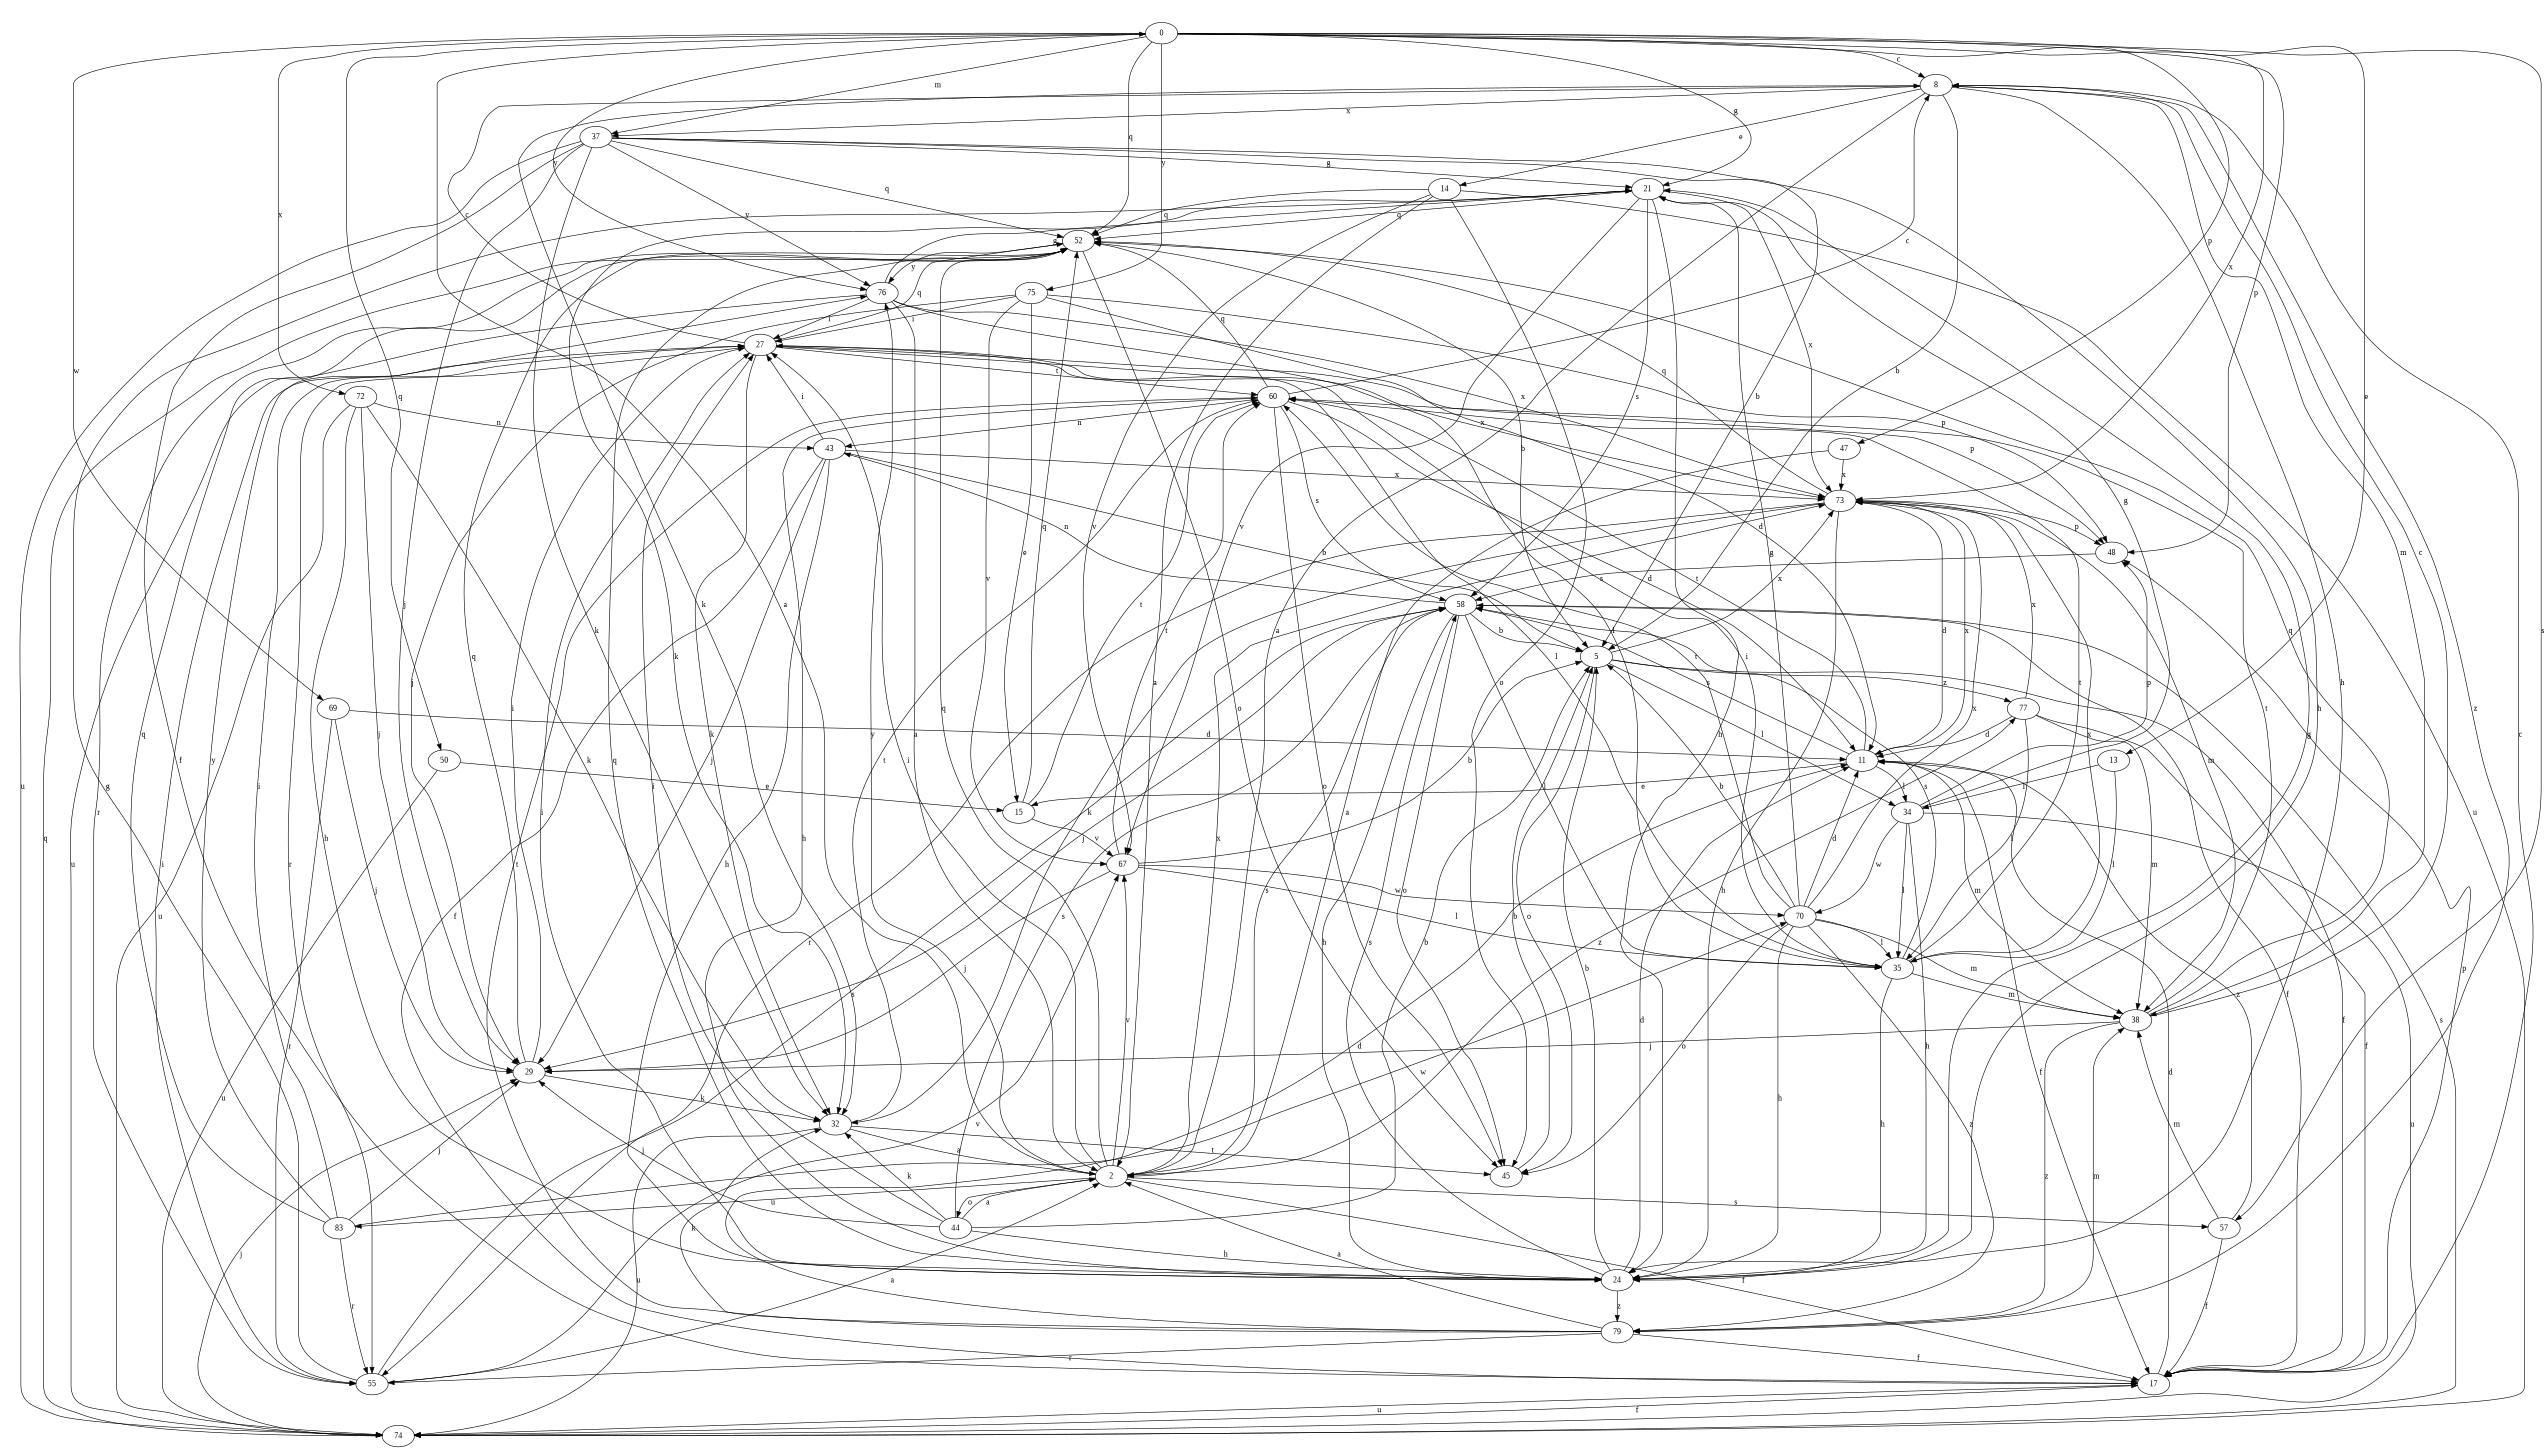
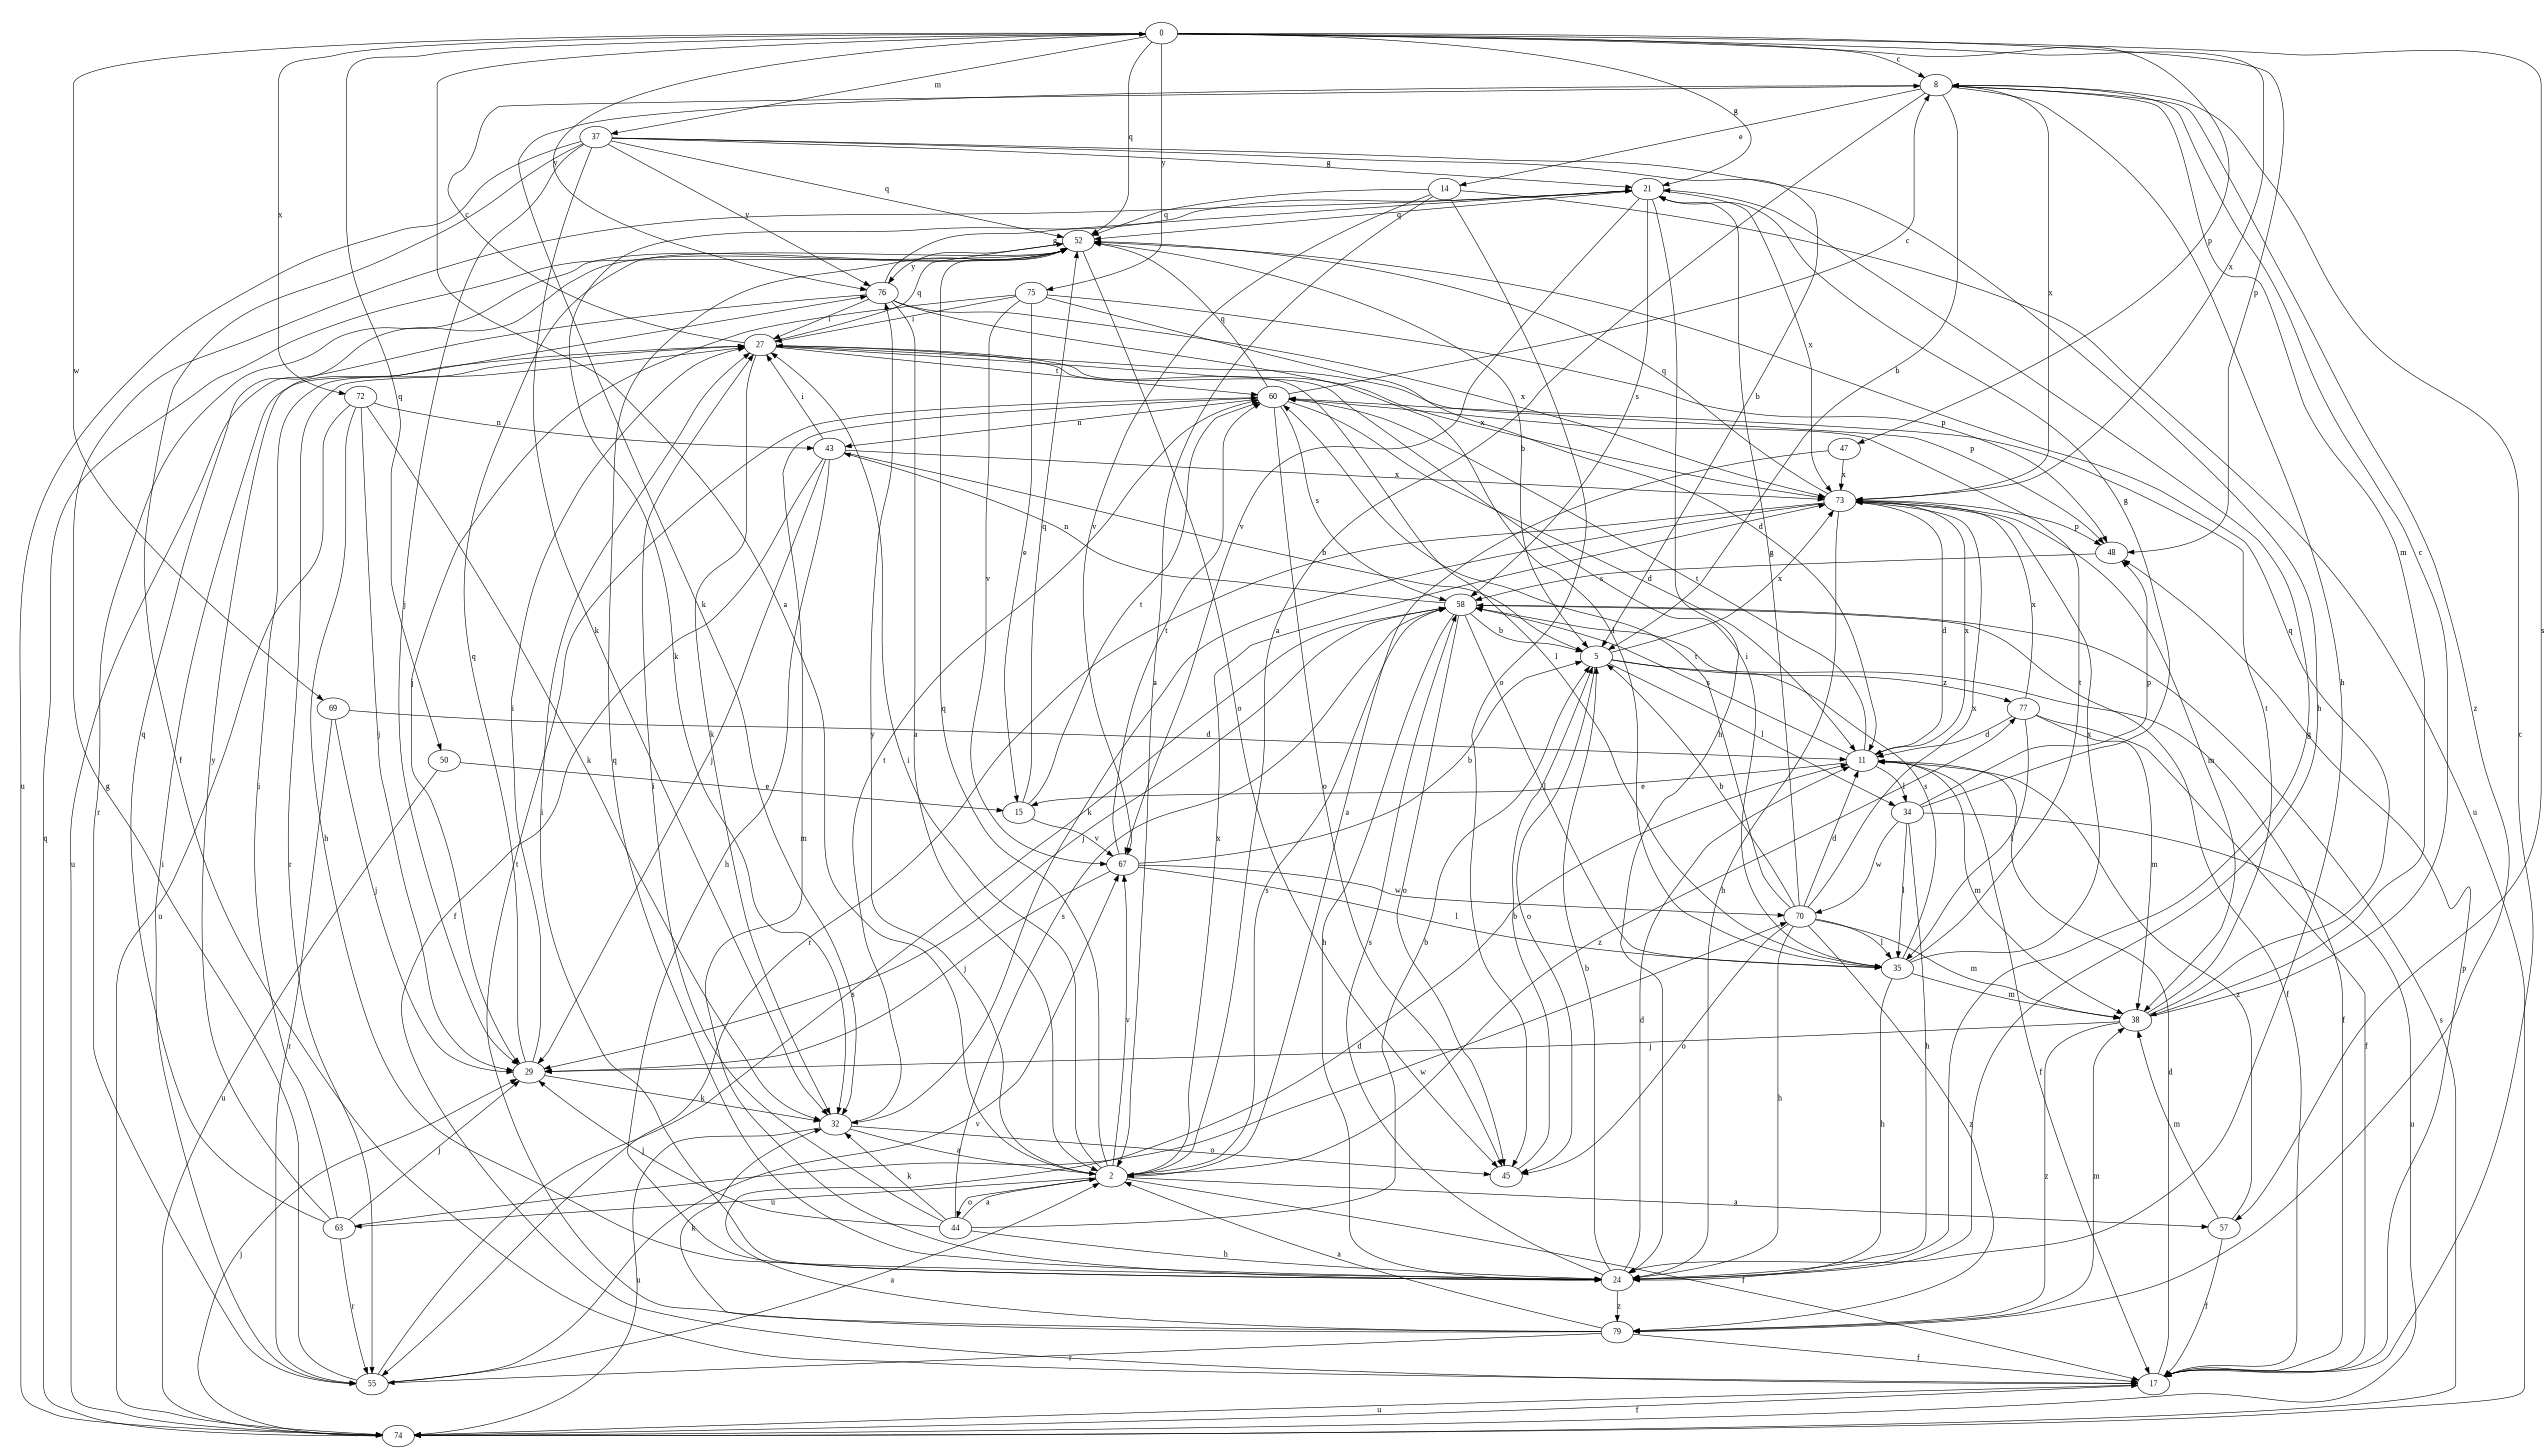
edge "8" -> "37": now "8" -> "73"
node "13": removed
edge "60" -> "24": label "h" -> "m"
edge "32" -> "45": label "t" -> "o"
edge "2" -> "57": label "s" -> "a"
node "83": label "83" -> "63"
